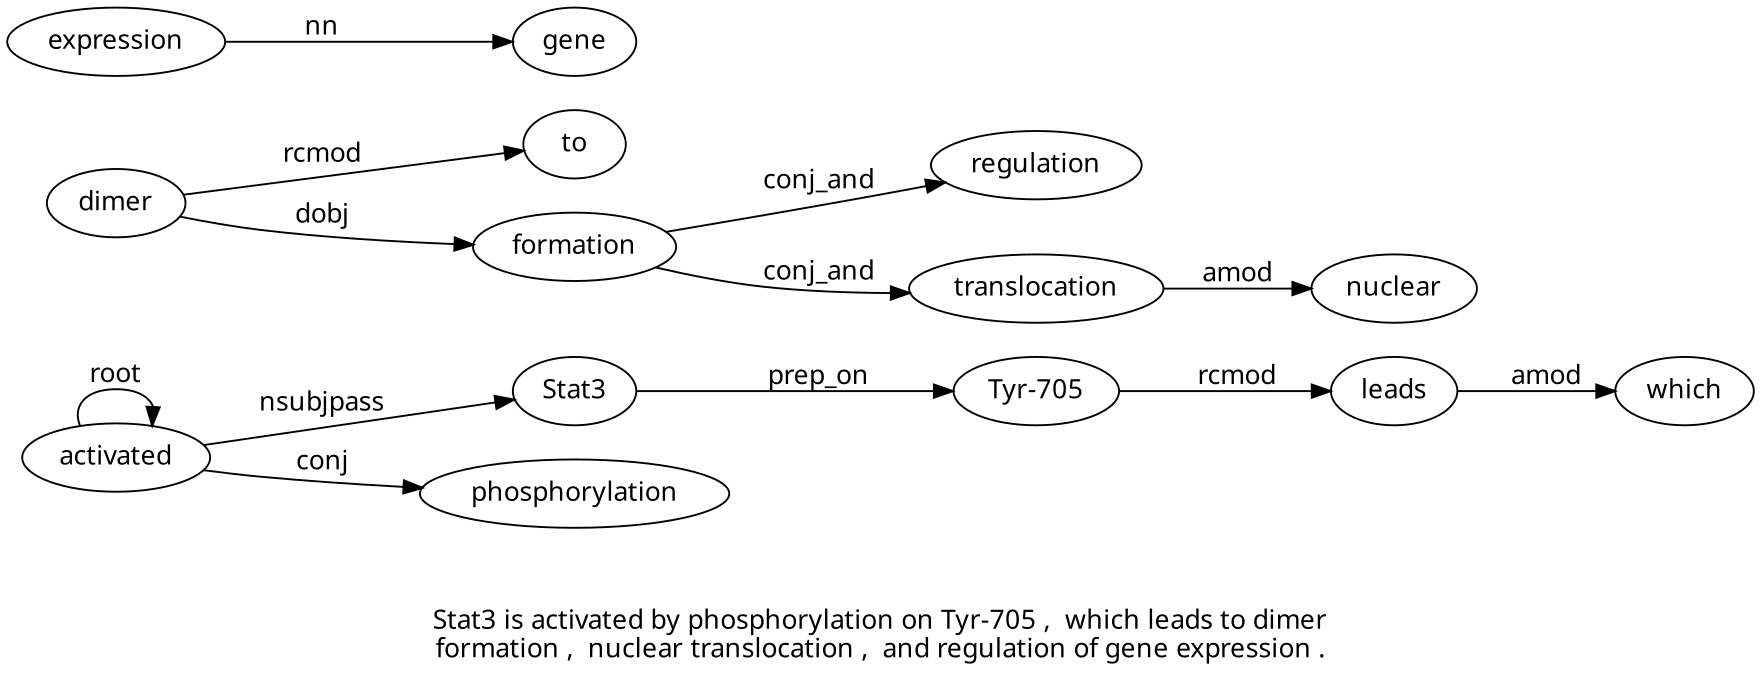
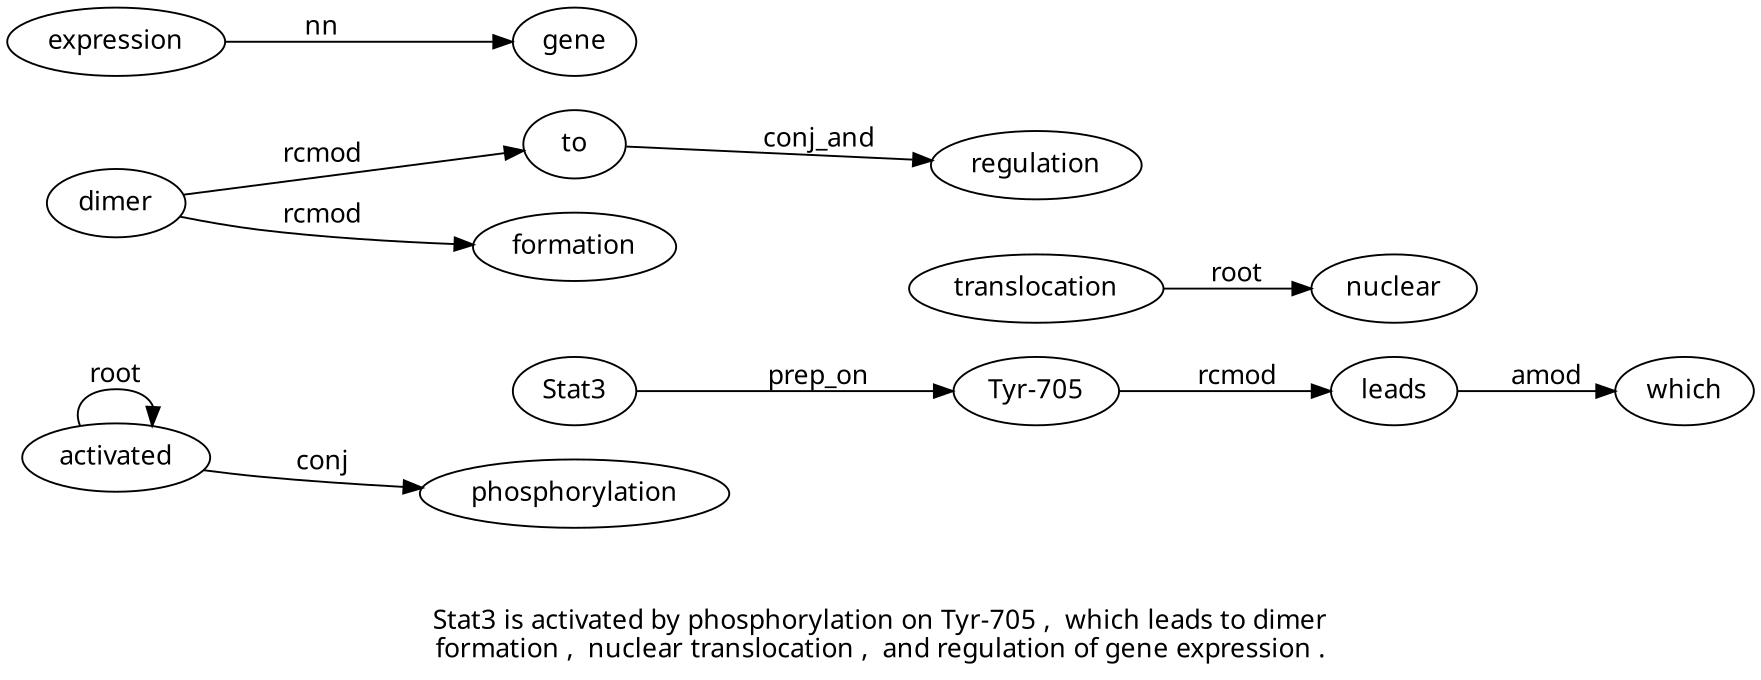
edge "formation" -> "regulation": now "to" -> "regulation"
edge "dimer" -> "formation": label "dobj" -> "rcmod"
edge "translocation" -> "nuclear": label "amod" -> "root"
edge "formation" -> "translocation": removed, label "conj_and"
edge "activated" -> "Stat3": removed, label "nsubjpass"
